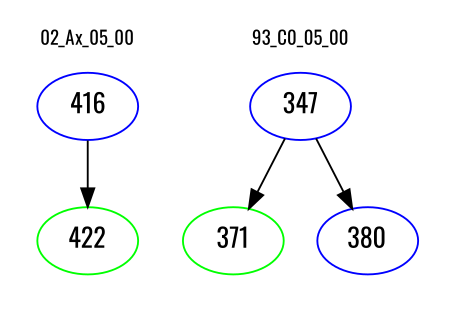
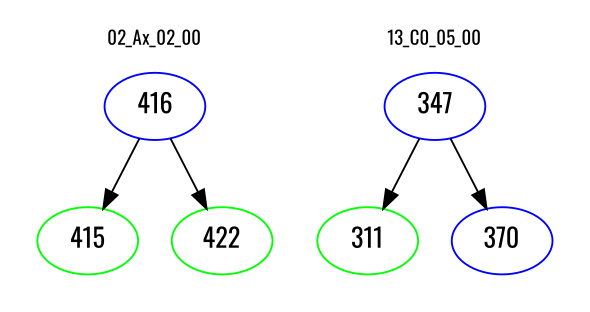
cluster "02_Ax_05_00": label "02_Ax_05_00" -> "02_Ax_02_00"
cluster "93_C0_05_00": label "93_C0_05_00" -> "13_C0_05_00"
node "415": added
node "371": label "371" -> "311"
node "380": label "380" -> "370"
